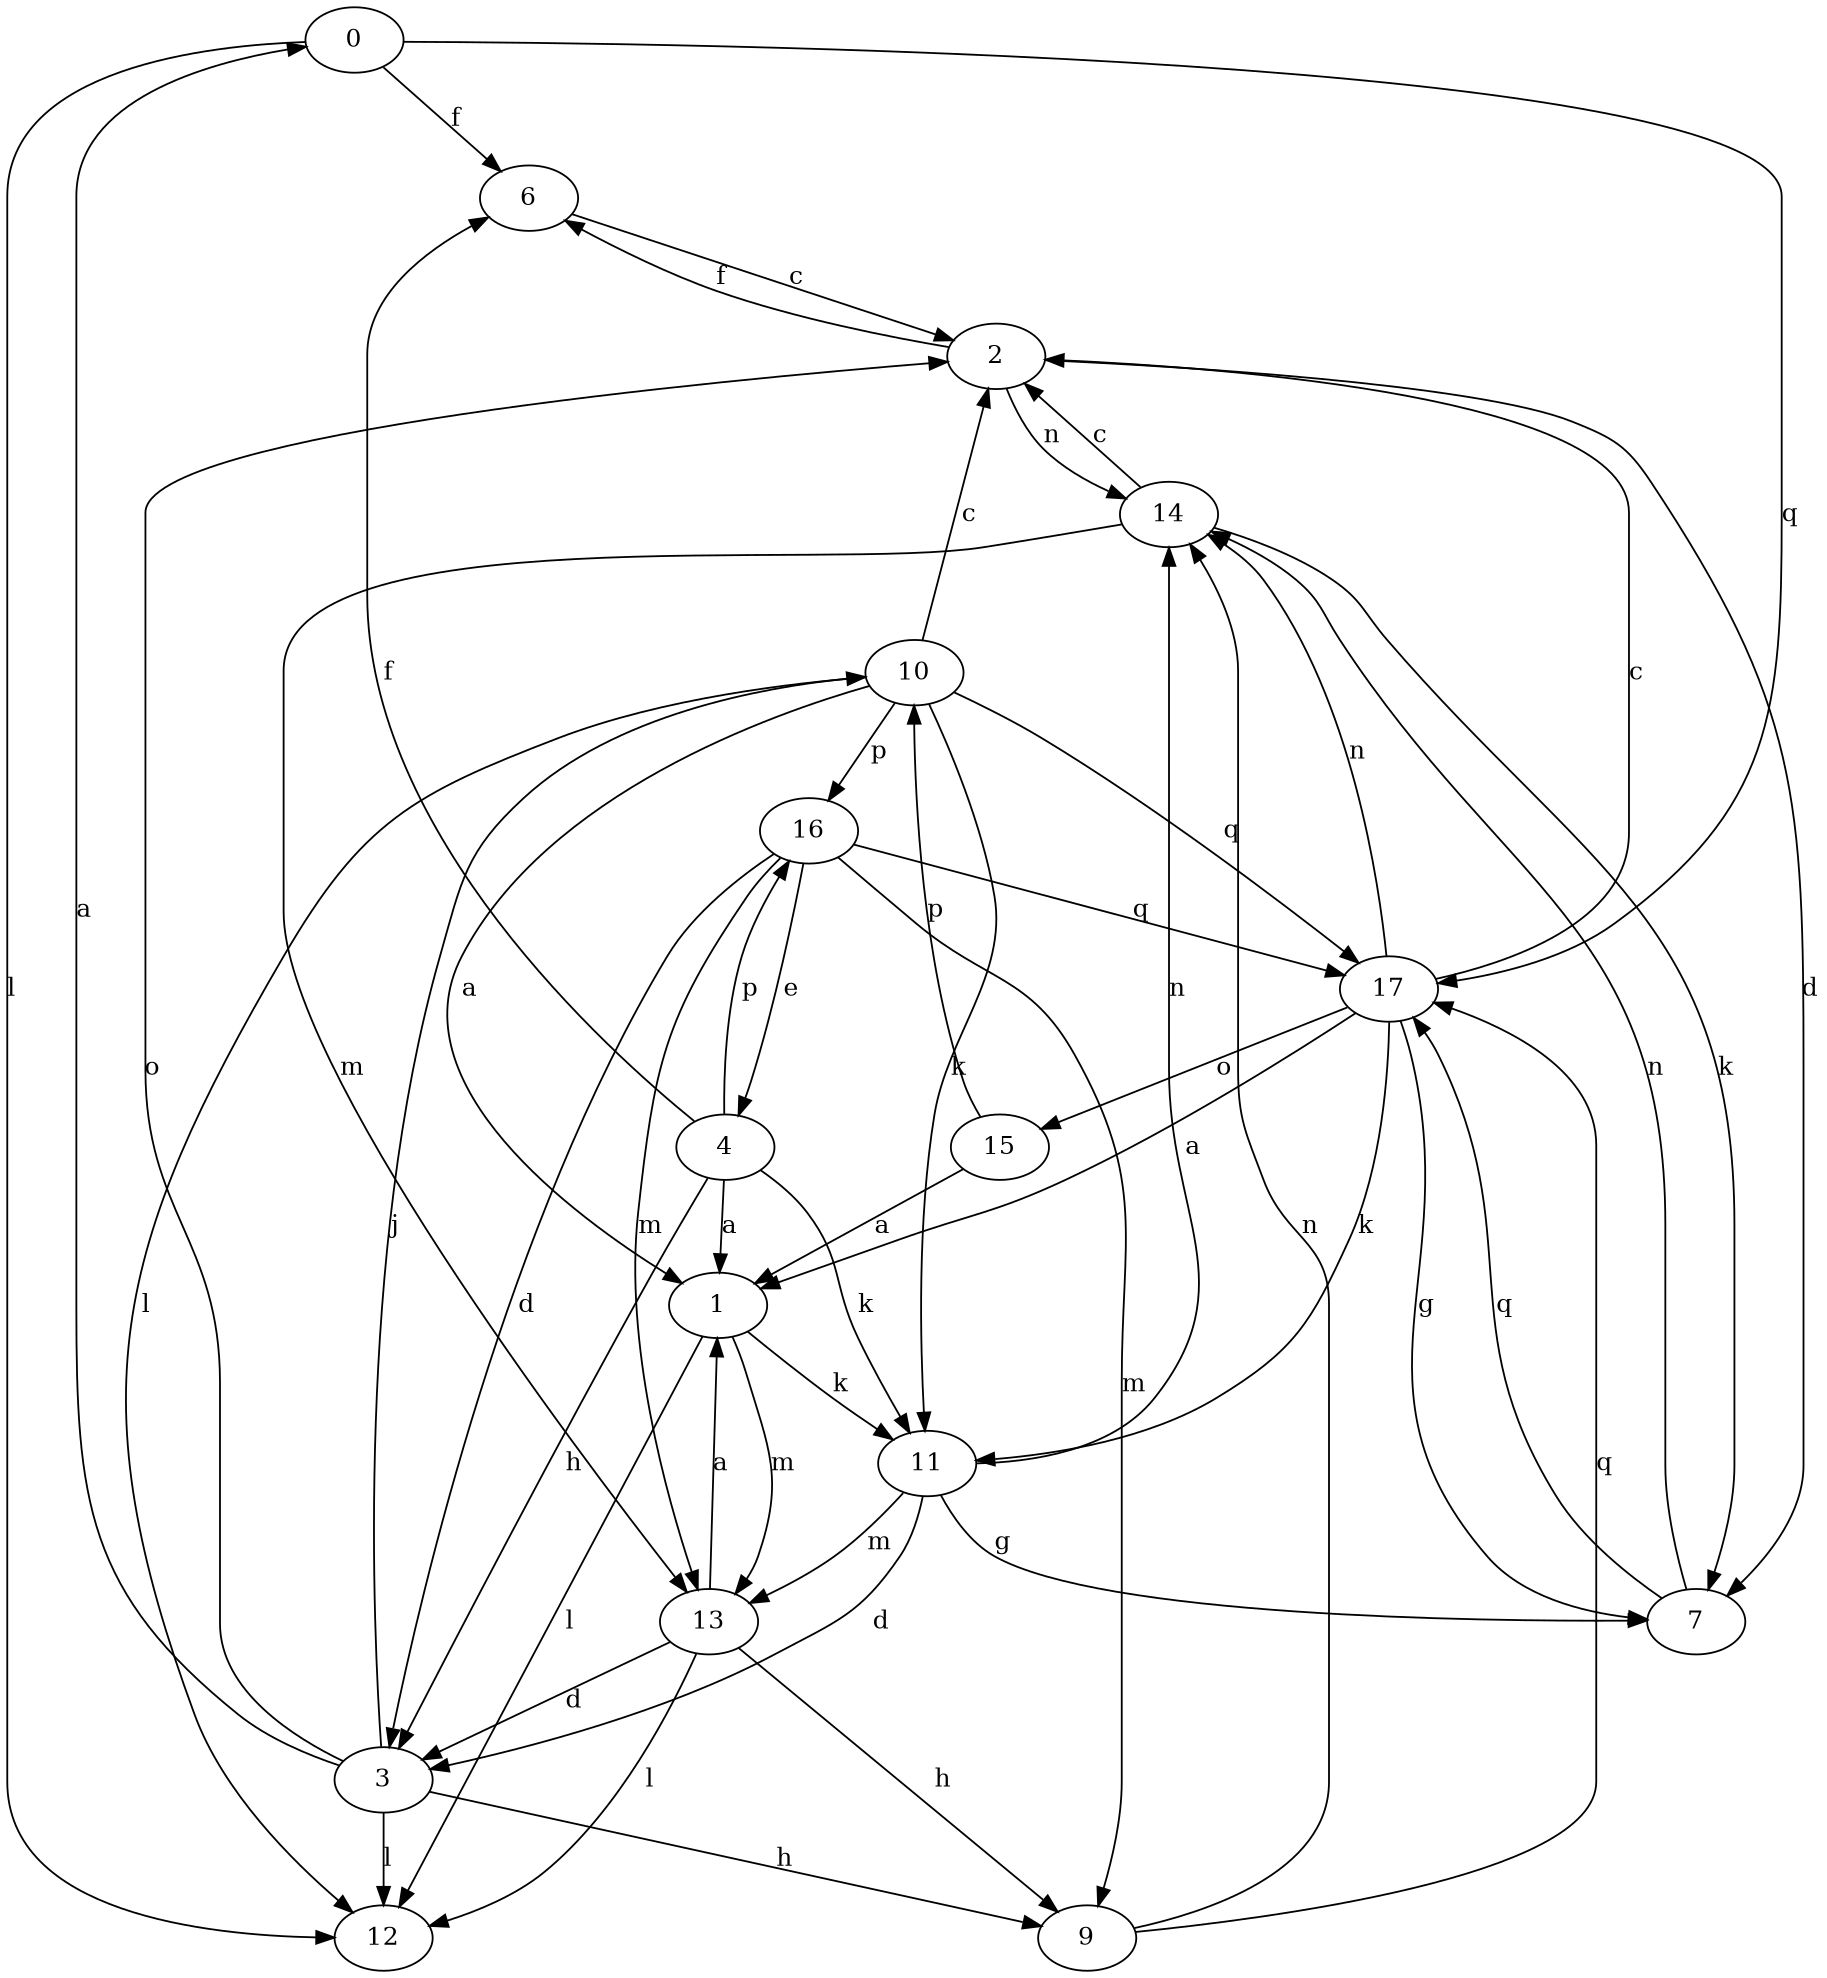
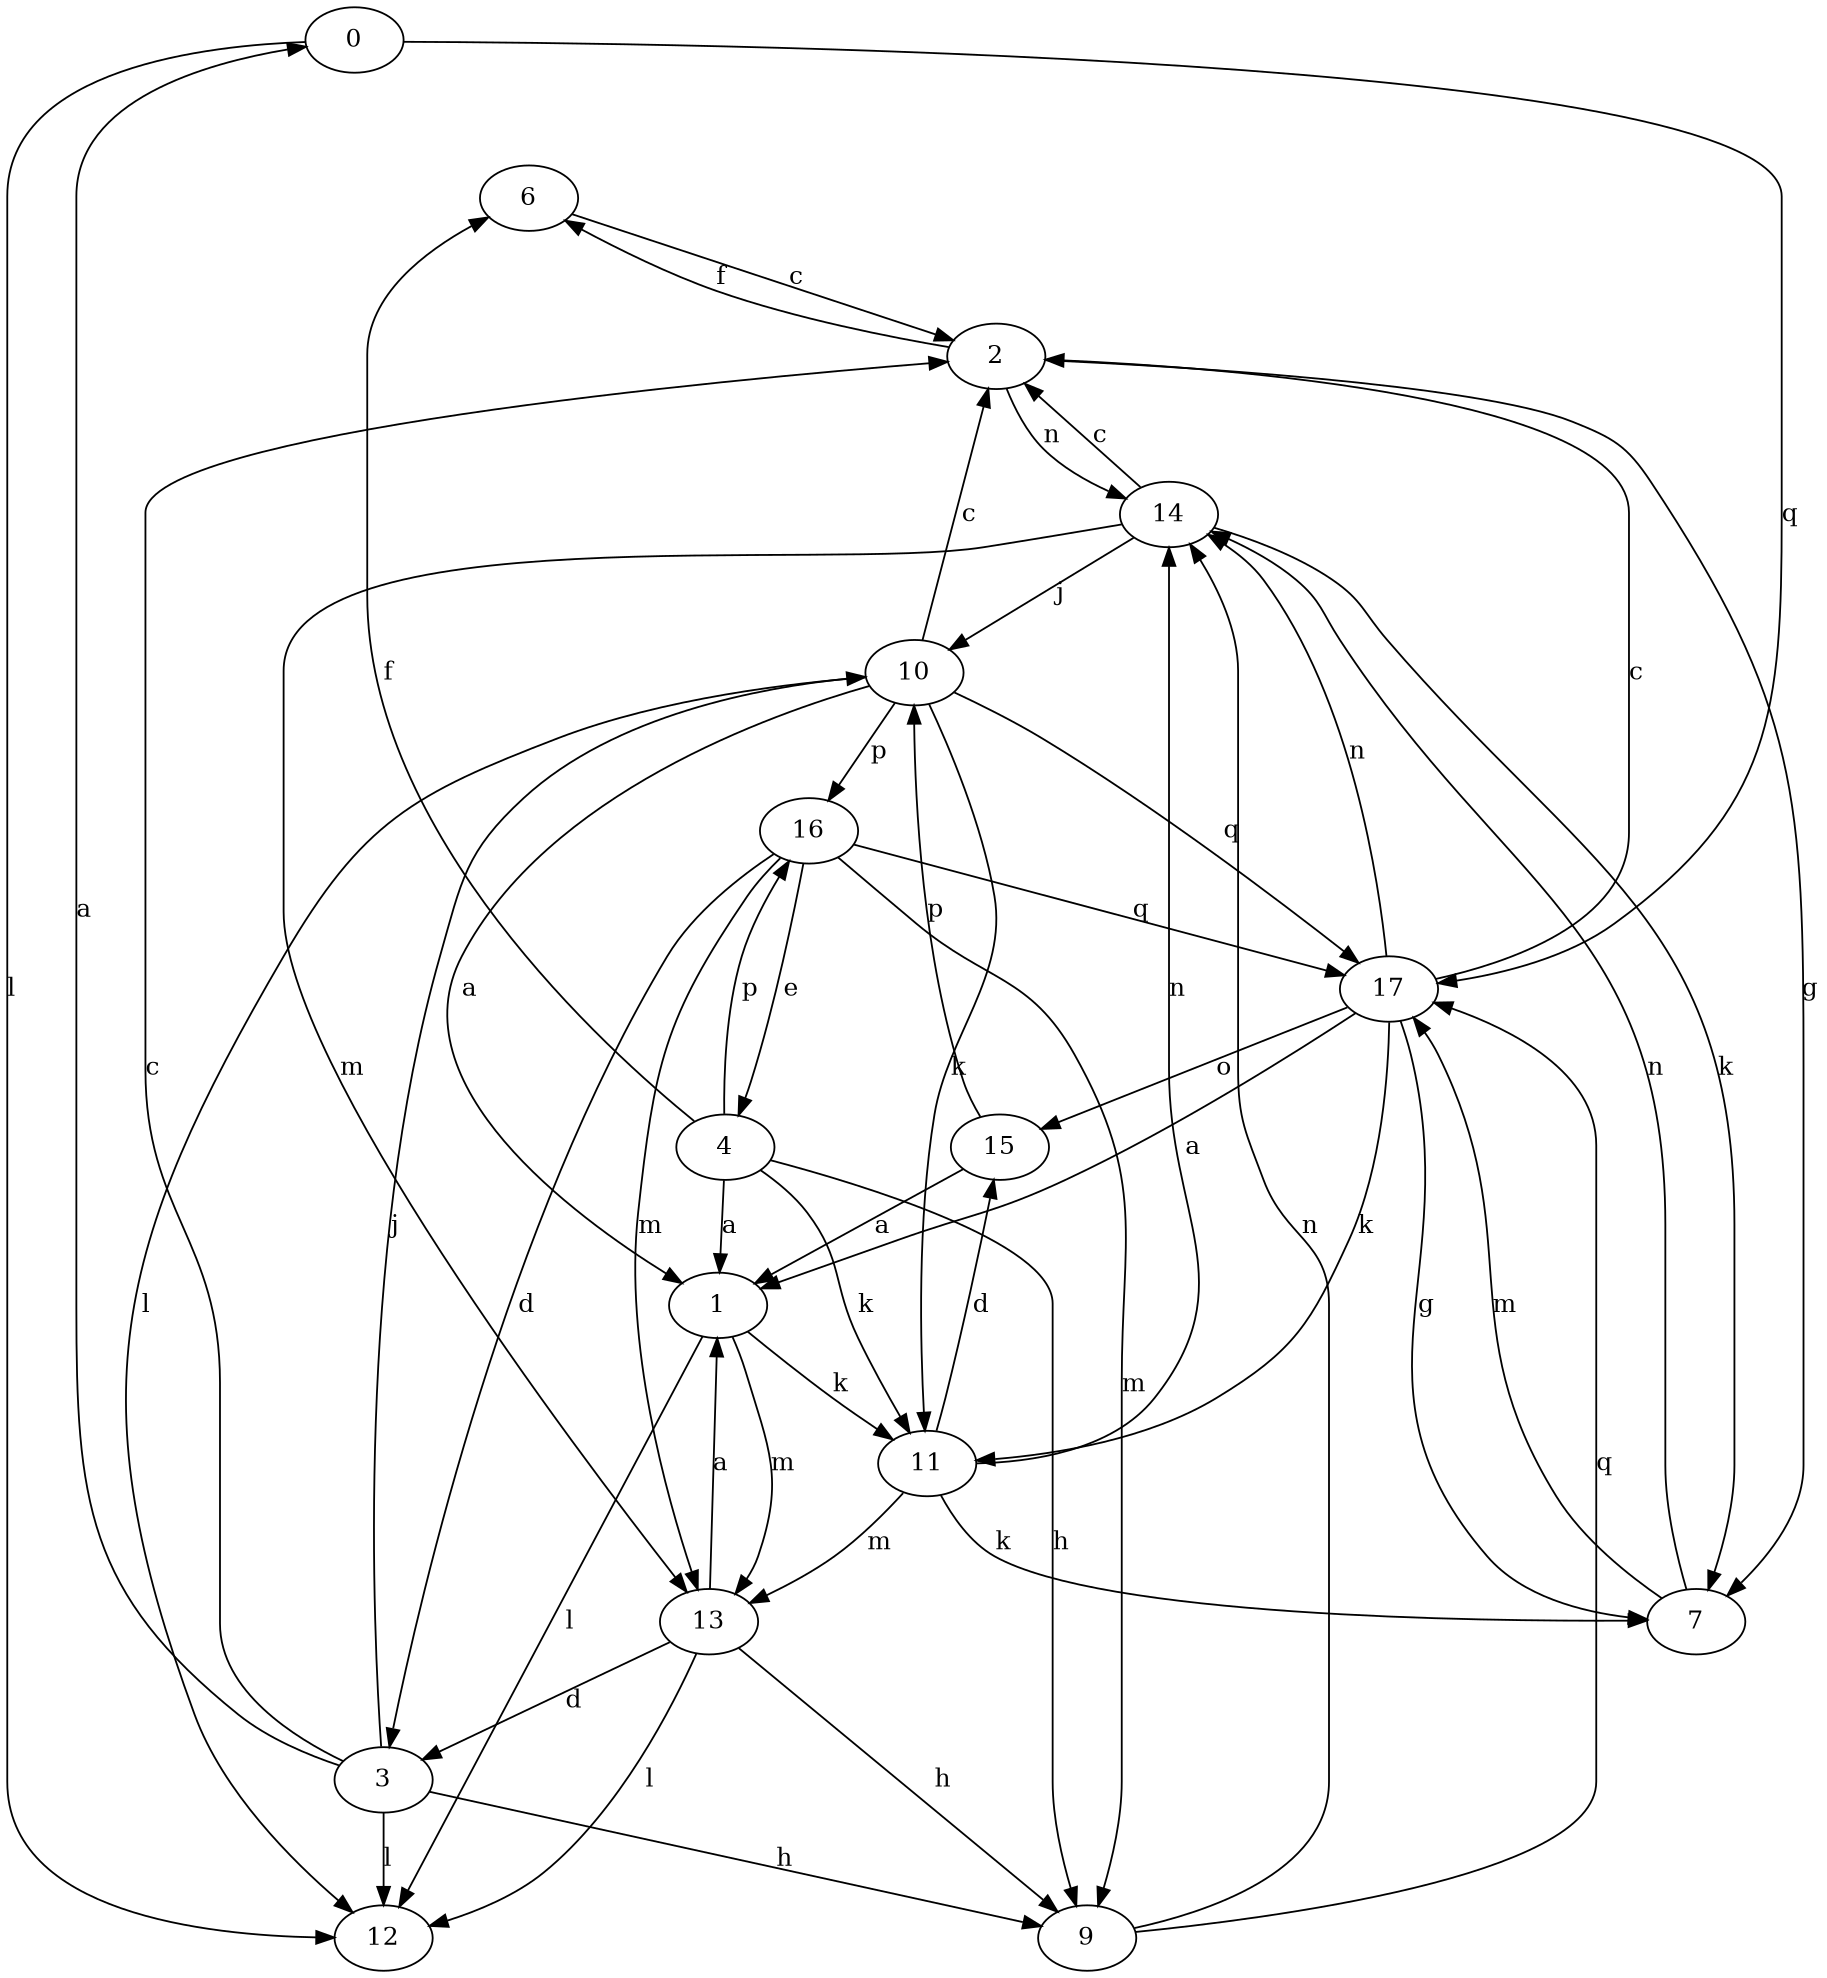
edge "0" -> "6": removed, label "f"
edge "14" -> "10": added, label "j"
edge "2" -> "7": label "d" -> "g"
edge "3" -> "2": label "o" -> "c"
edge "7" -> "17": label "q" -> "m"
edge "4" -> "3": now "4" -> "9"
edge "11" -> "7": label "g" -> "k"
edge "11" -> "3": now "11" -> "15"
